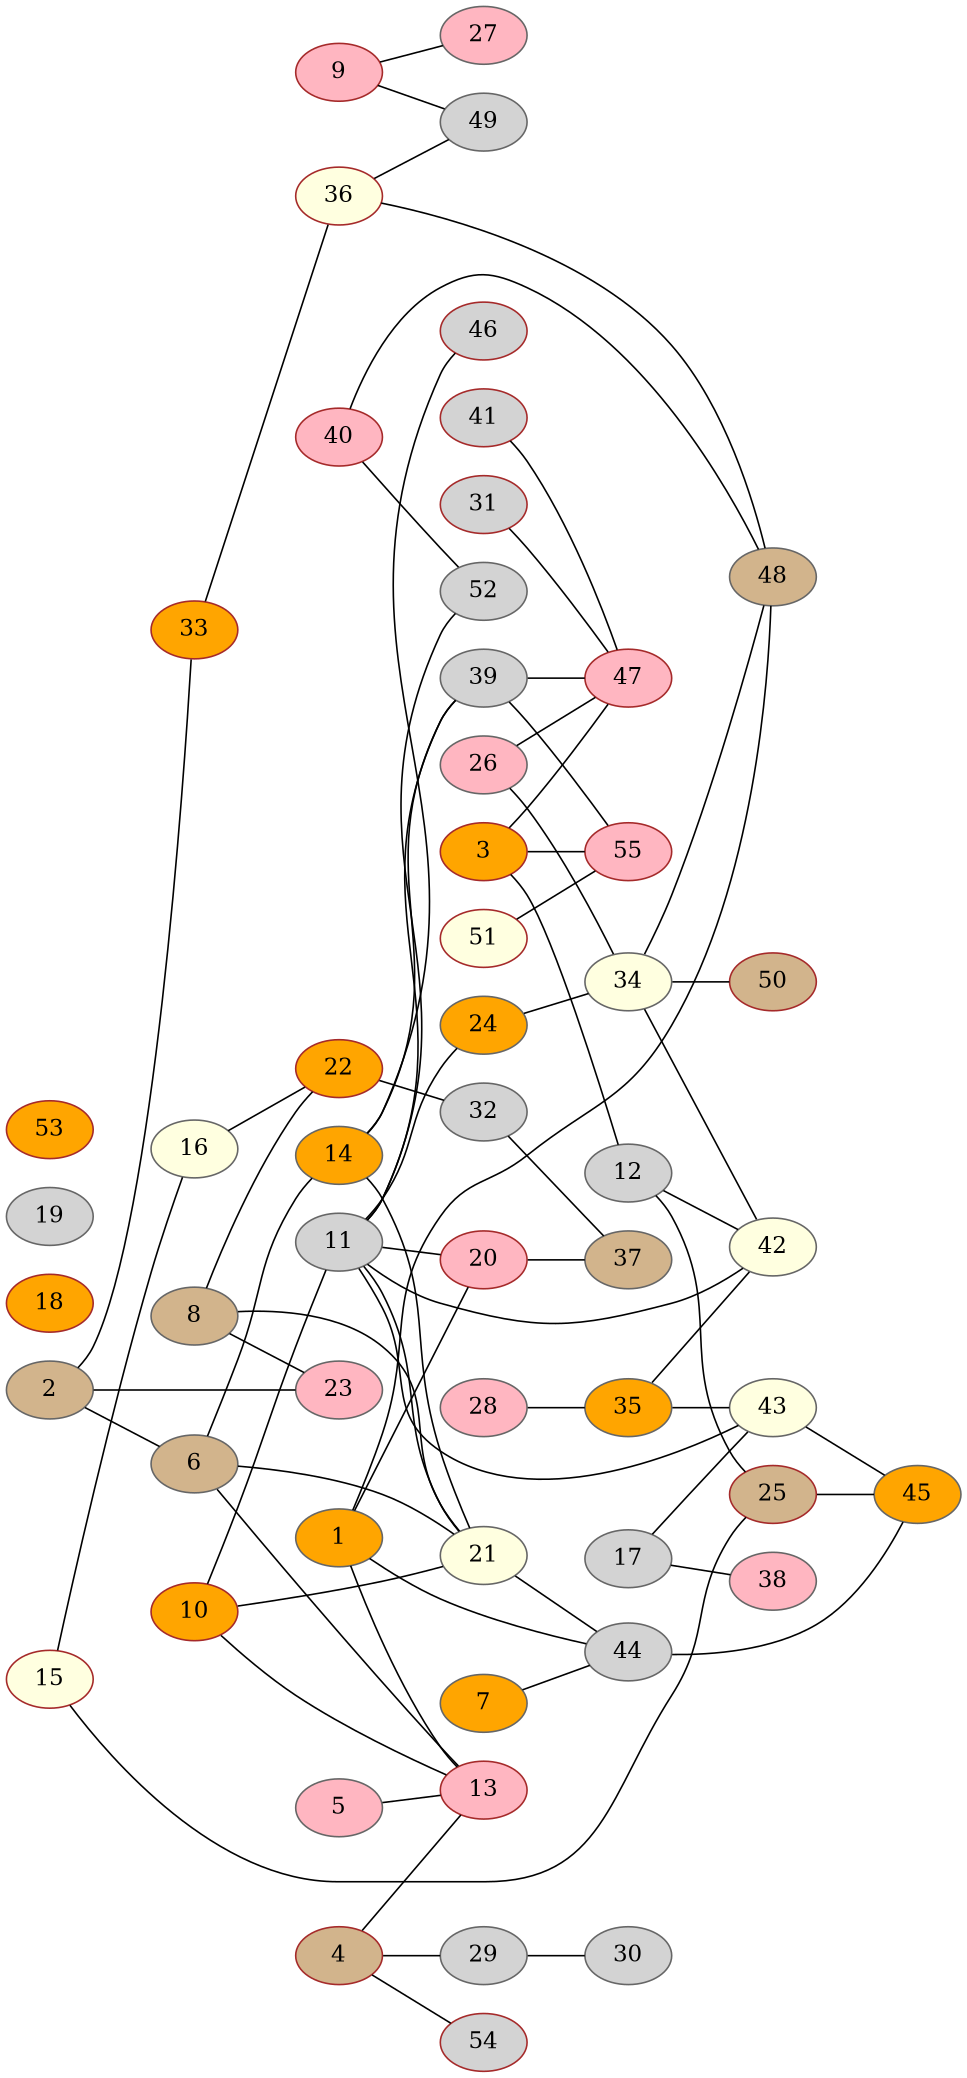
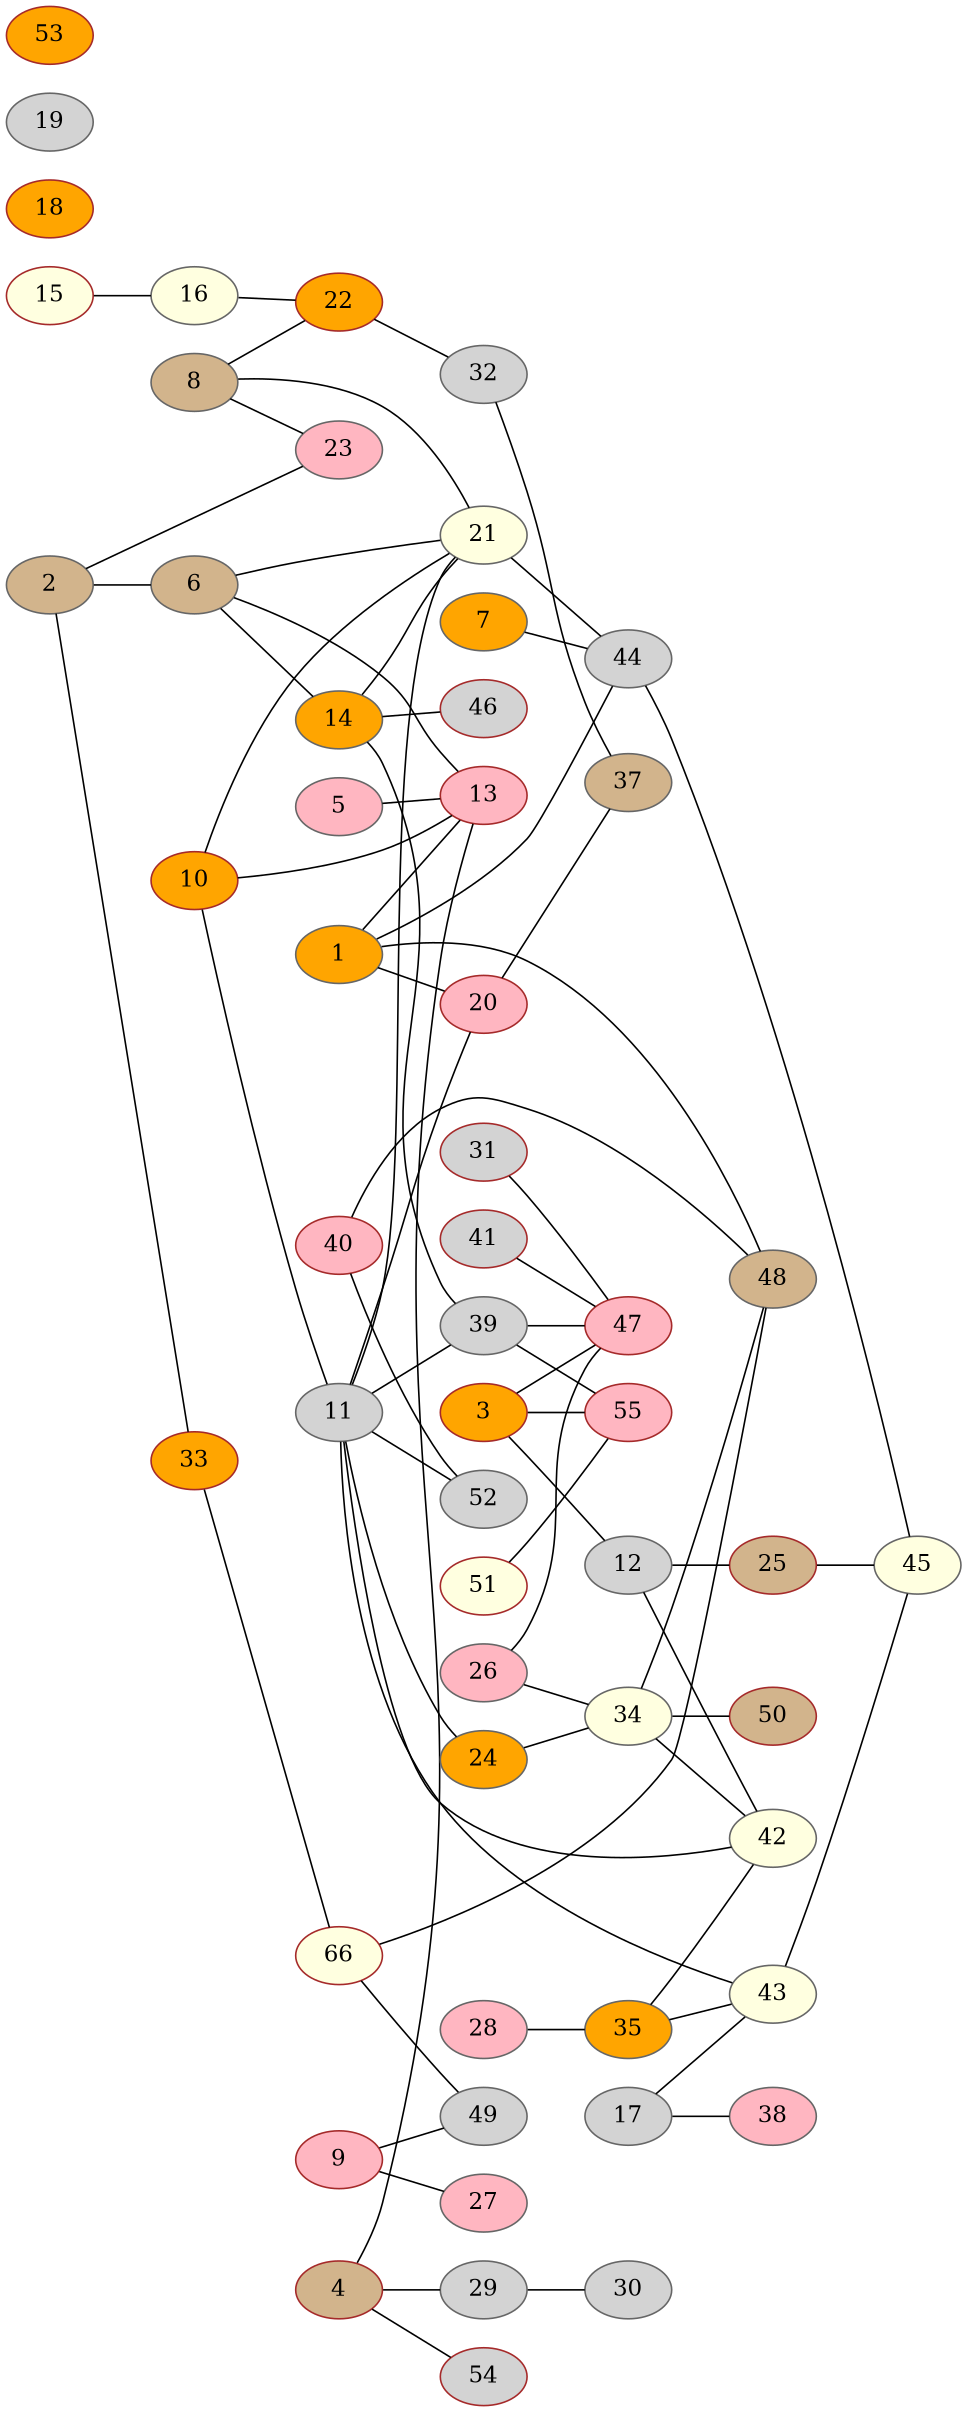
node "36": label "36" -> "66"
node "45": fillcolor orange -> lightyellow
edge "25" -- "15": removed
